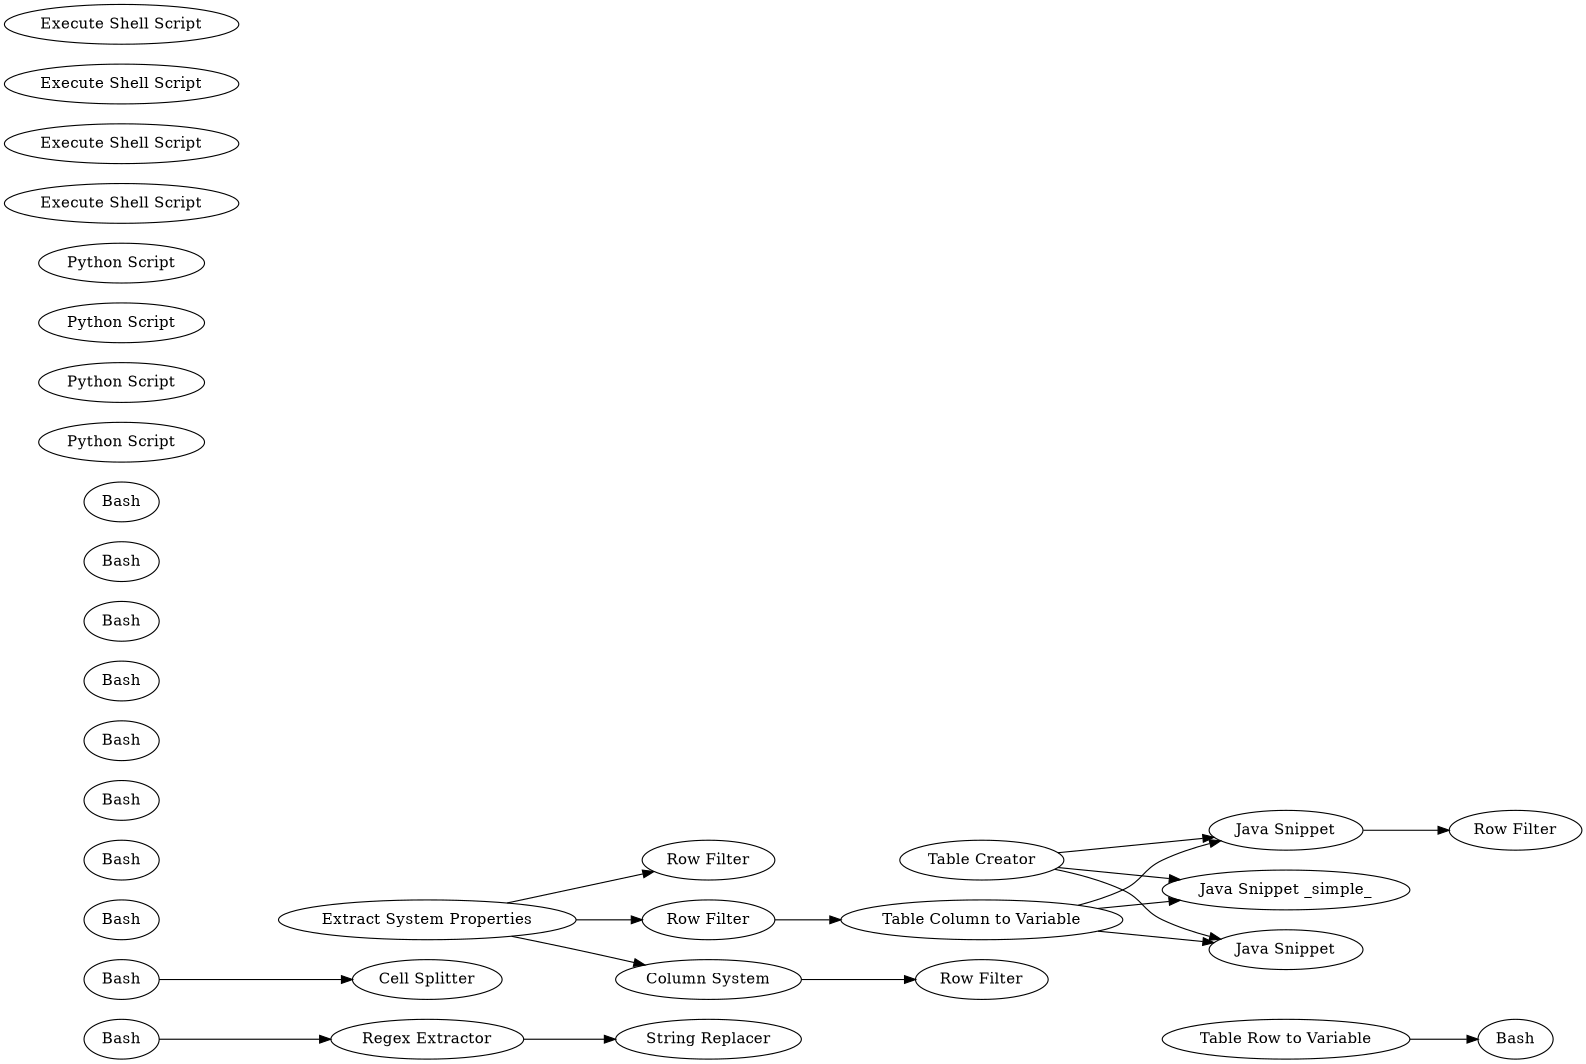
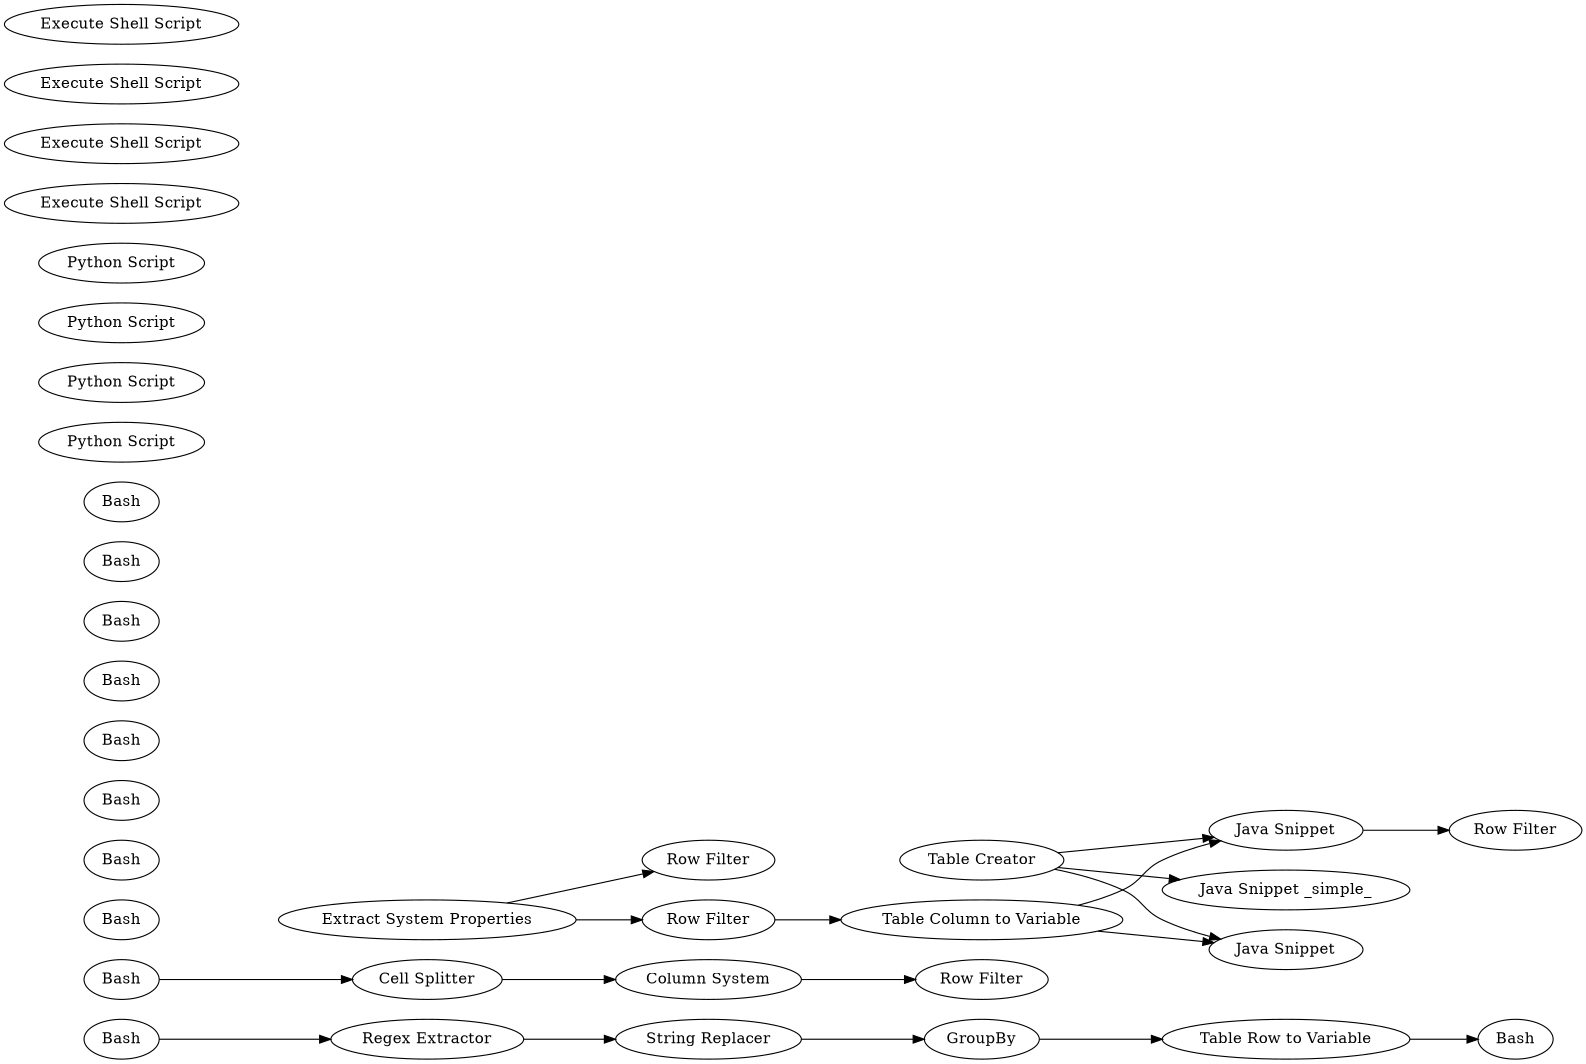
edge "Table Column to Variable" -> "Java Snippet _simple_": removed
edge "Extract System Properties" -> "Column System": now "Cell Splitter" -> "Column System"
node "GroupBy": added
